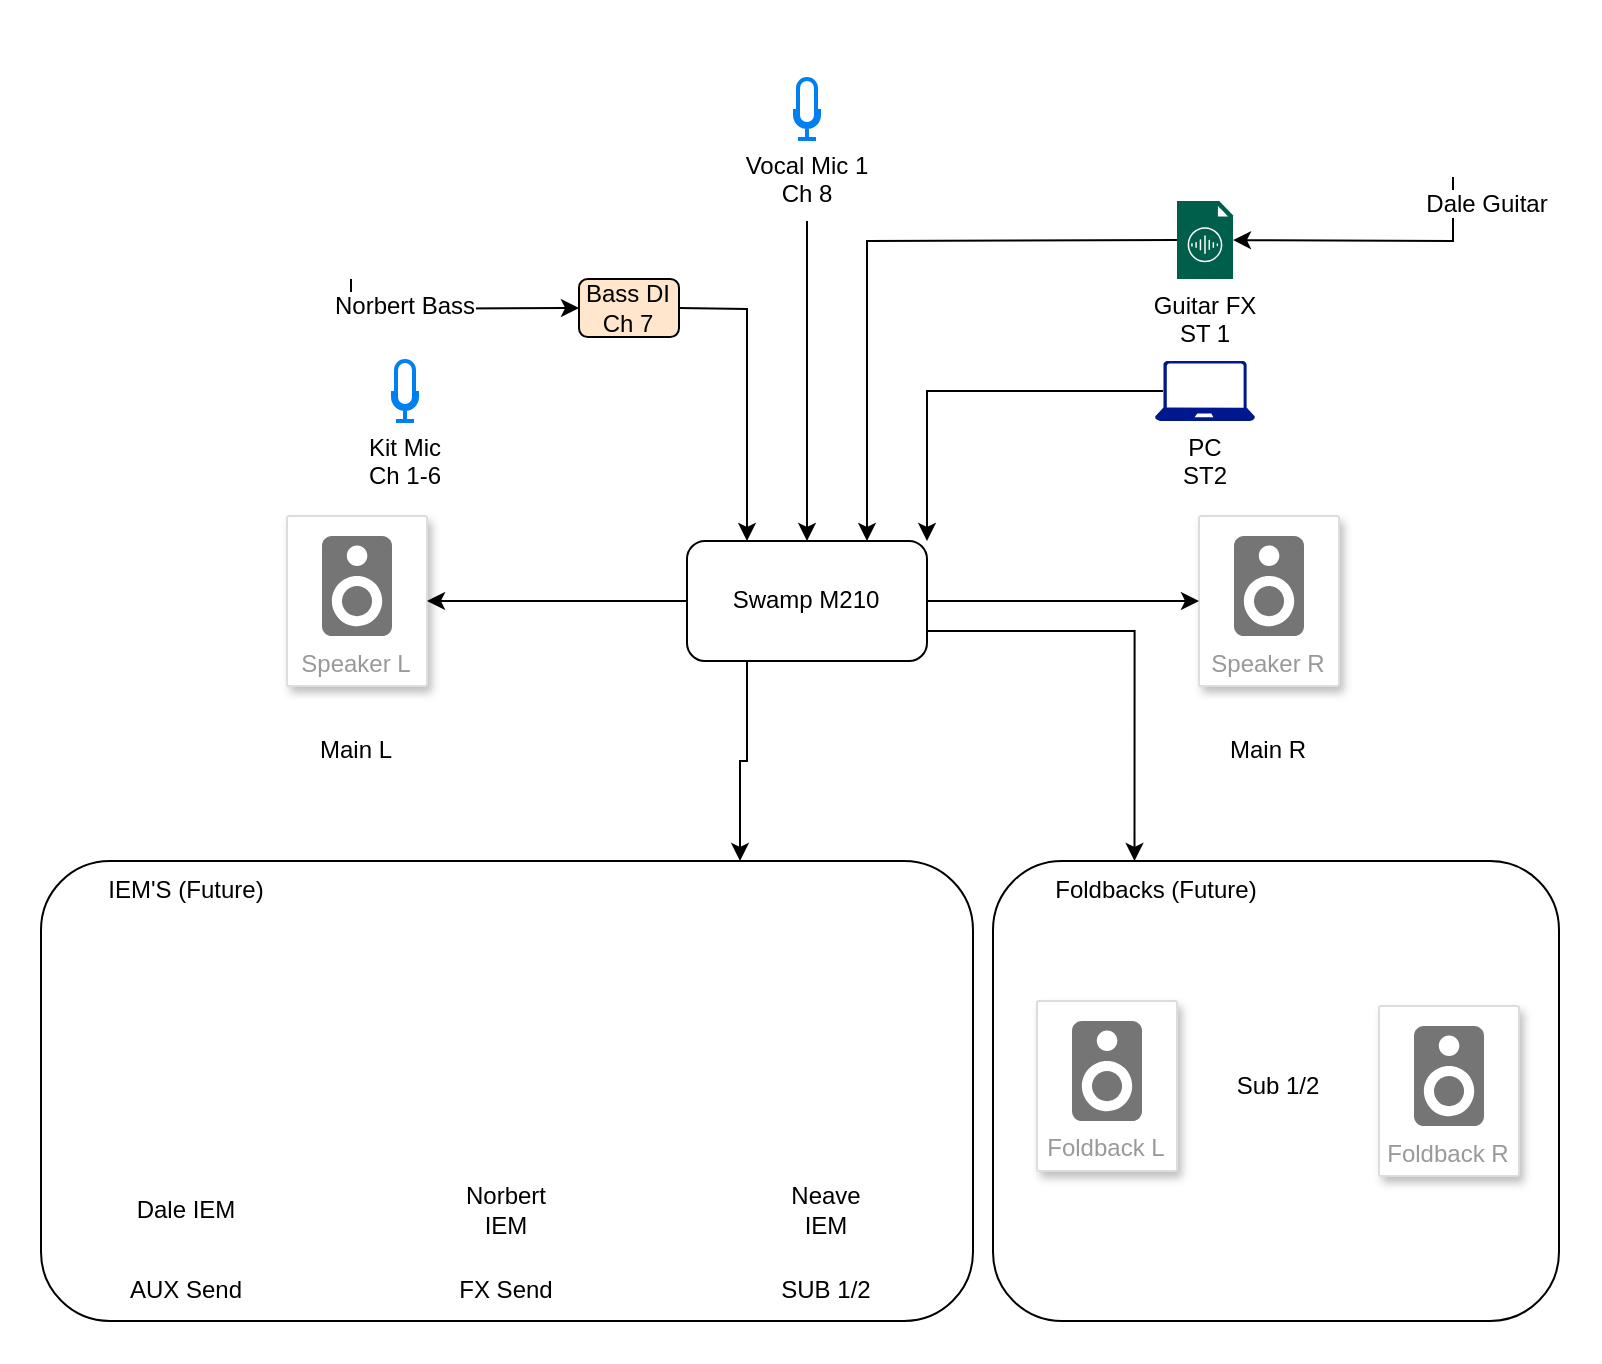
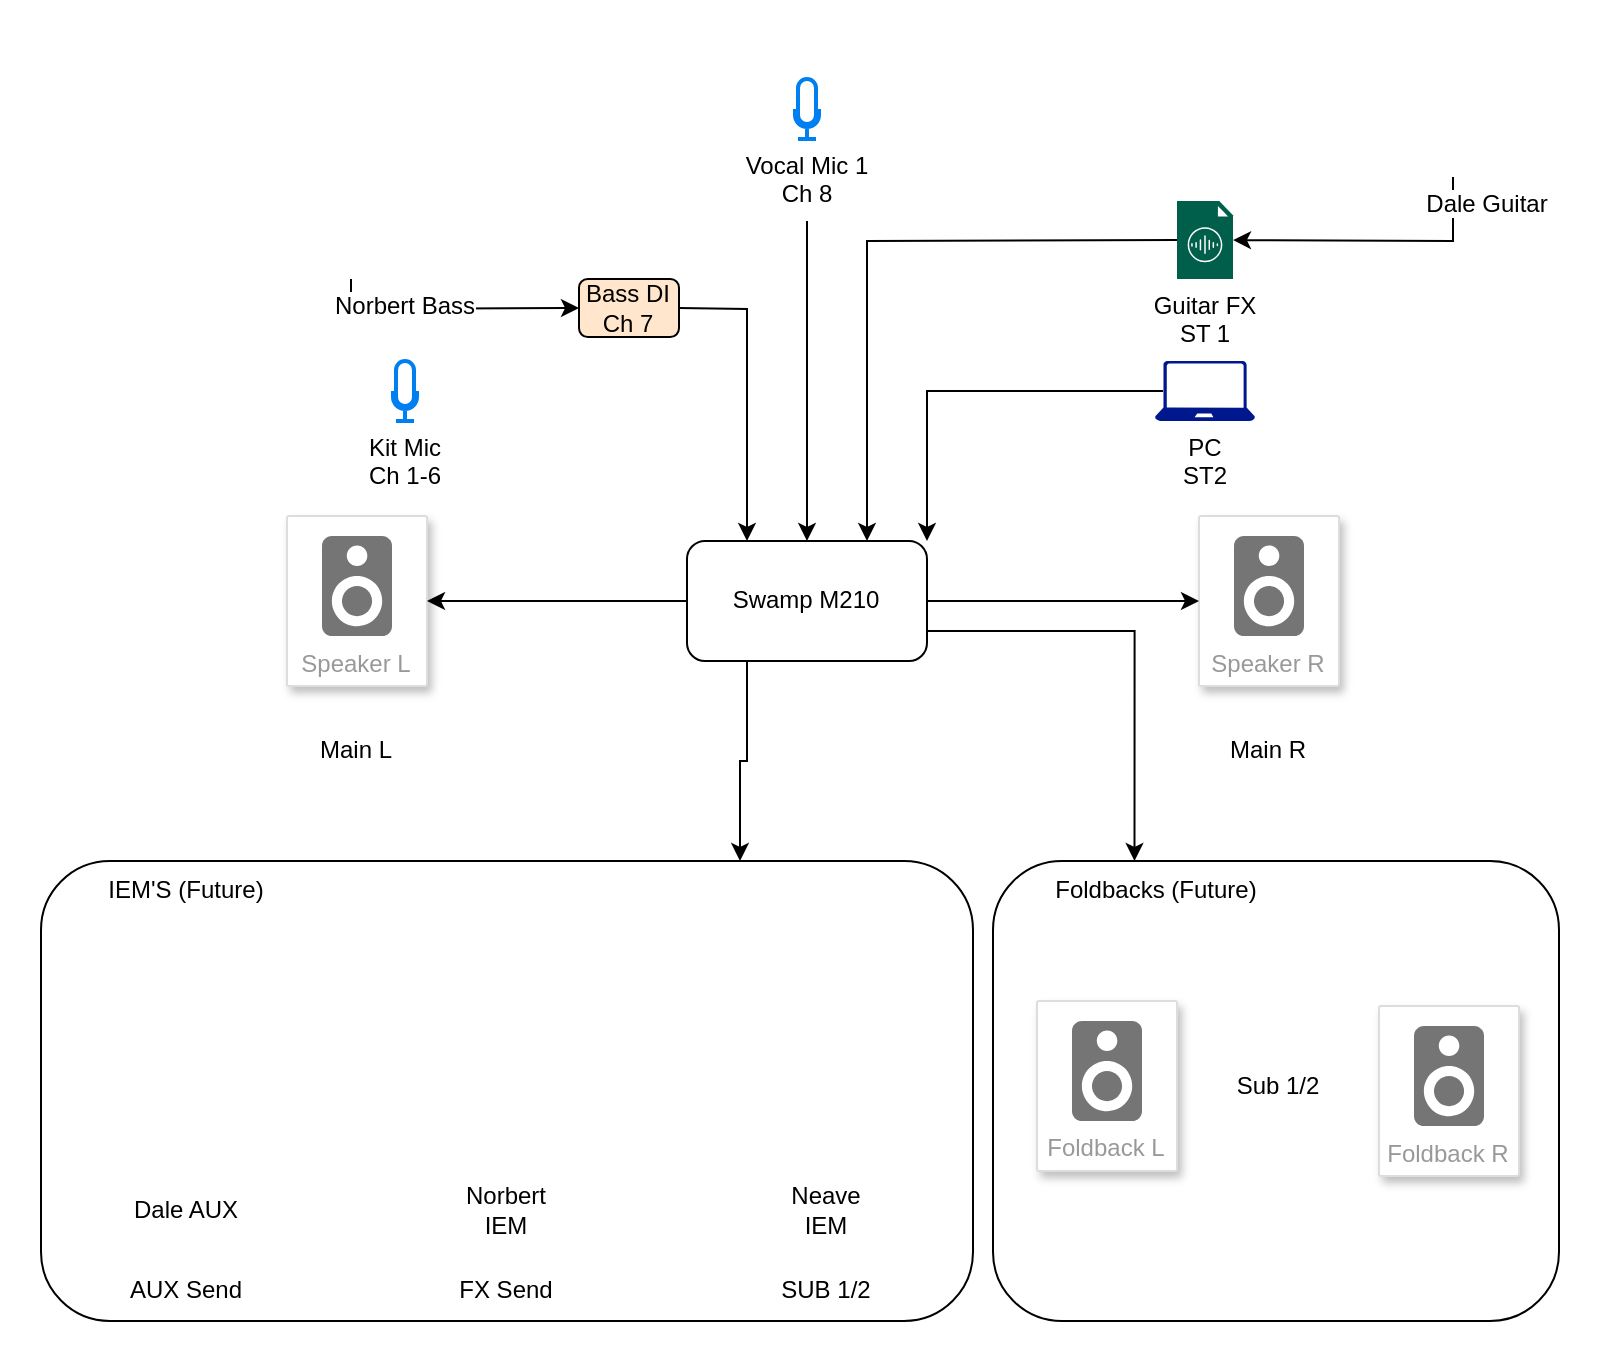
node "Dale IEM": label "Dale IEM" -> "Dale AUX"
